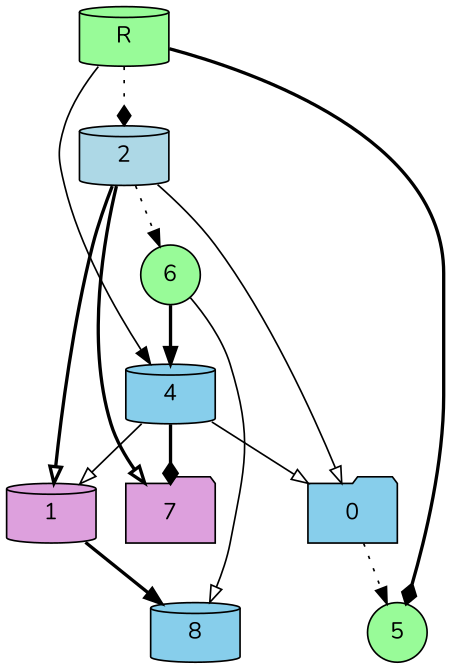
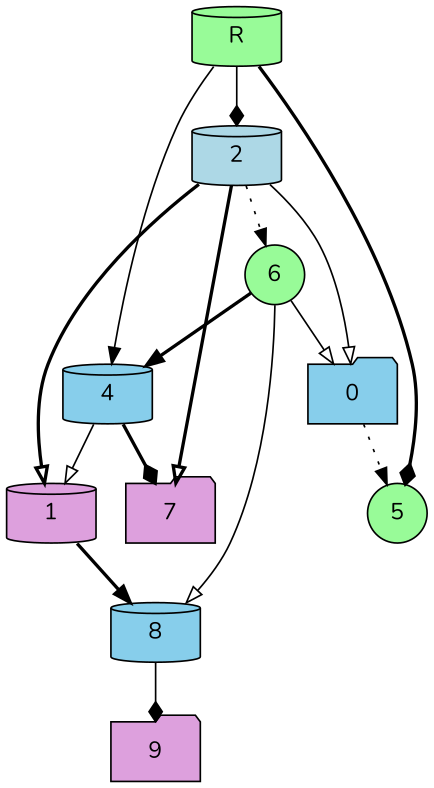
edge "R" -> "2": style dotted -> solid
edge "4" -> "0": now "6" -> "0"
node "9": added
